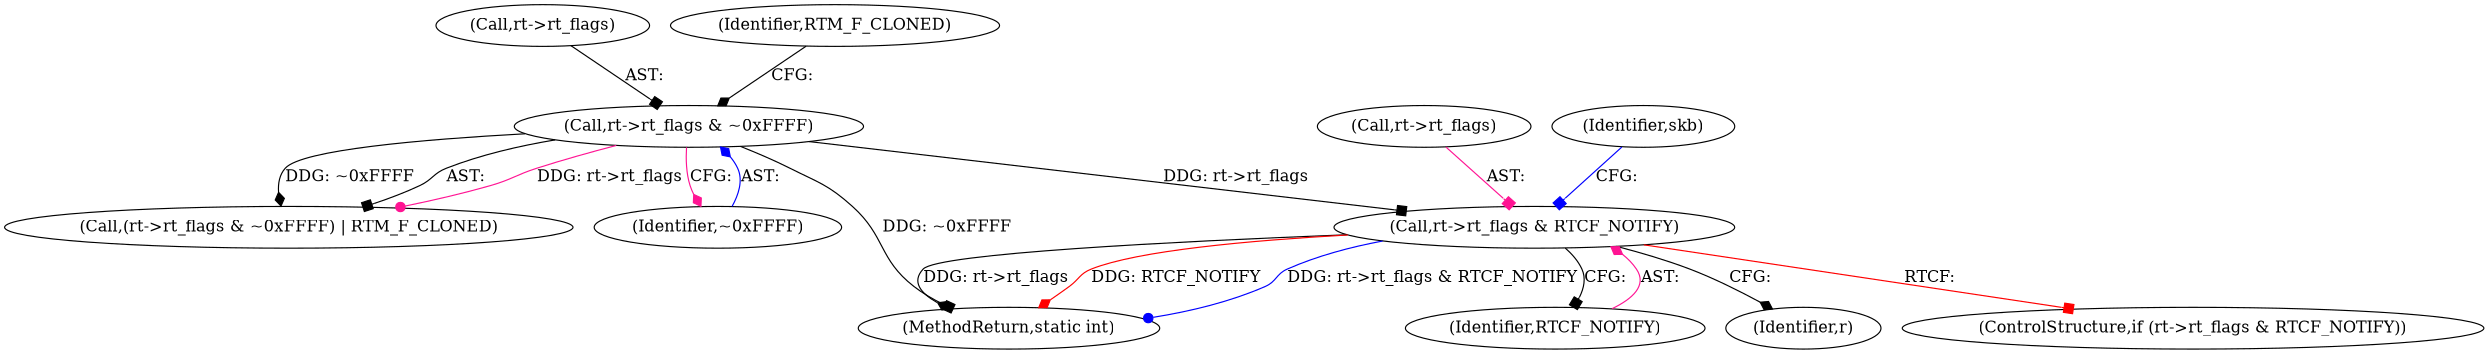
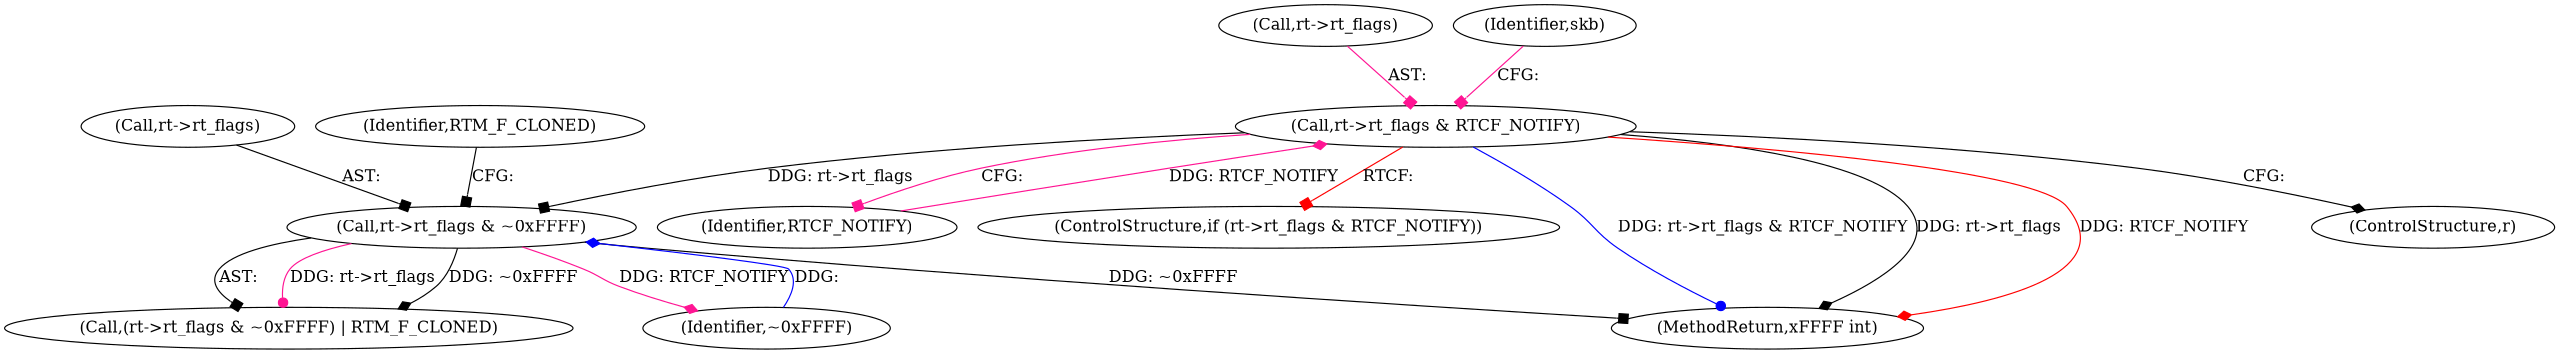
edge "(Identifier,RTM_F_CLONED)" -> "(Call,rt->rt_flags & ~0xFFFF)": arrowhead diamond -> box
edge "(Identifier,skb)" -> "(Call,rt->rt_flags & RTCF_NOTIFY)": color blue -> deeppink
edge "(Call,rt->rt_flags & ~0xFFFF)" -> "(Call,rt->rt_flags & RTCF_NOTIFY)": reversed
edge "(Call,rt->rt_flags & ~0xFFFF)" -> "(Identifier,~0xFFFF)": label "CFG: " -> "DDG: RTCF_NOTIFY"
edge "(Identifier,~0xFFFF)" -> "(Call,rt->rt_flags & ~0xFFFF)": label "AST: " -> "DDG: "
edge "(Call,rt->rt_flags & RTCF_NOTIFY)" -> "(Identifier,RTCF_NOTIFY)": color black -> deeppink
edge "(Identifier,RTCF_NOTIFY)" -> "(Call,rt->rt_flags & RTCF_NOTIFY)": label "AST: " -> "DDG: RTCF_NOTIFY"
node "(MethodReturn,static int)": label "(MethodReturn,static int)" -> "(MethodReturn,xFFFF int)"
node "(Identifier,r)": label "(Identifier,r)" -> "(ControlStructure,r)"
